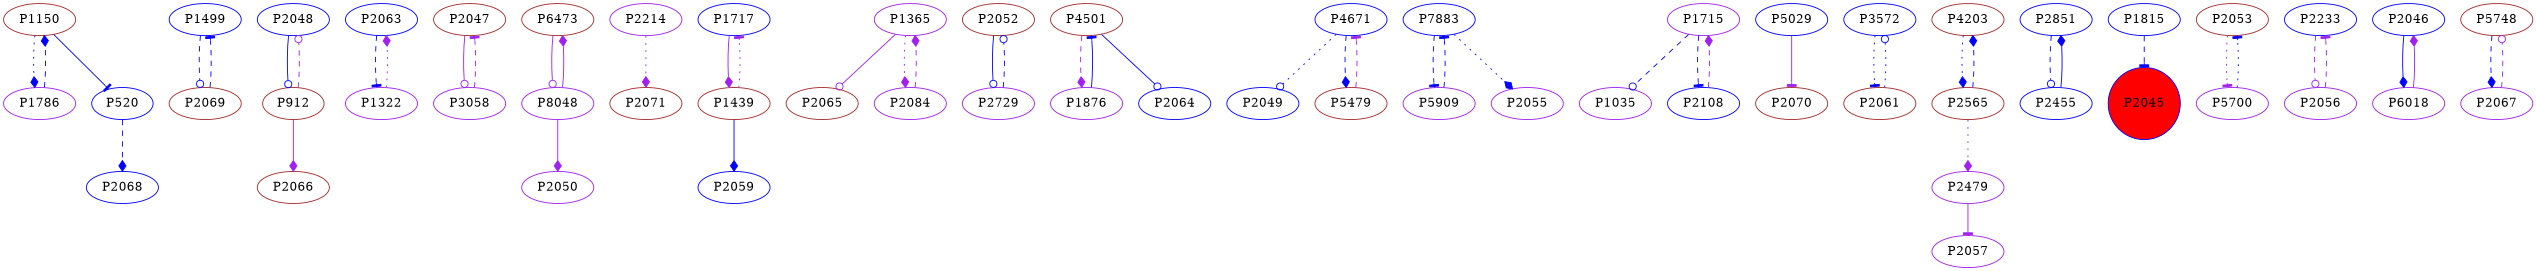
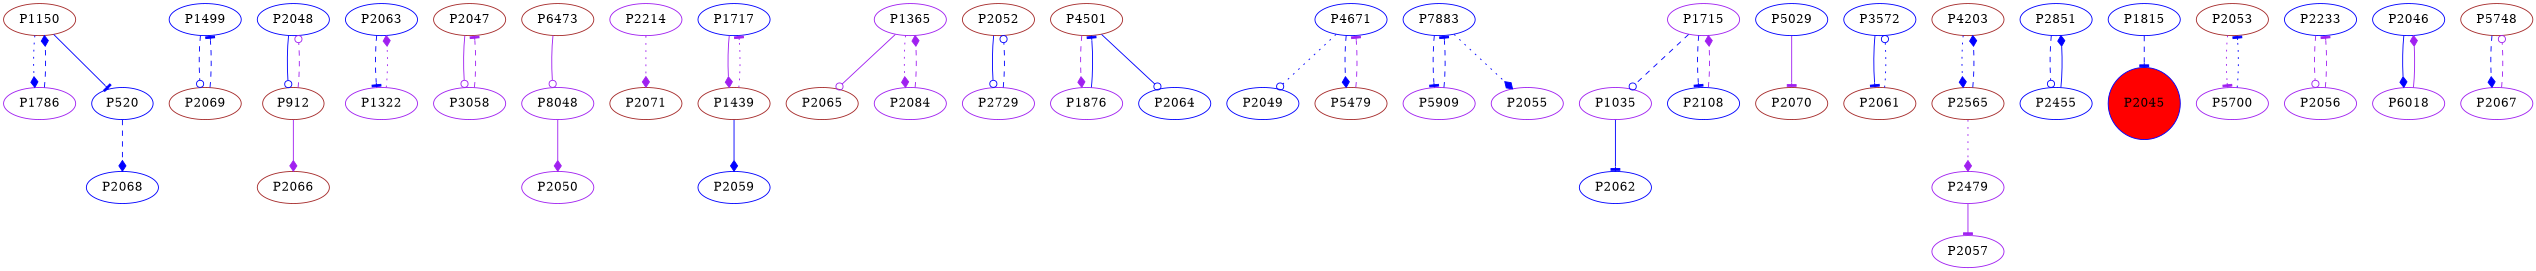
edge "P3572" -> "P2061": style dotted -> solid
edge "P8048" -> "P6473": removed
node "P2062": added
